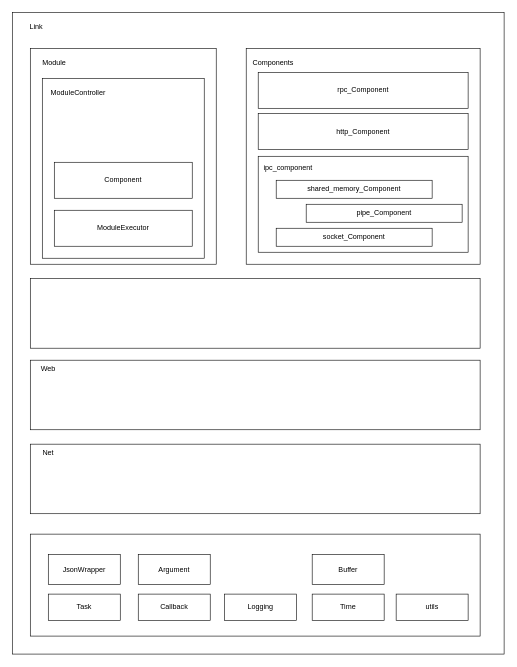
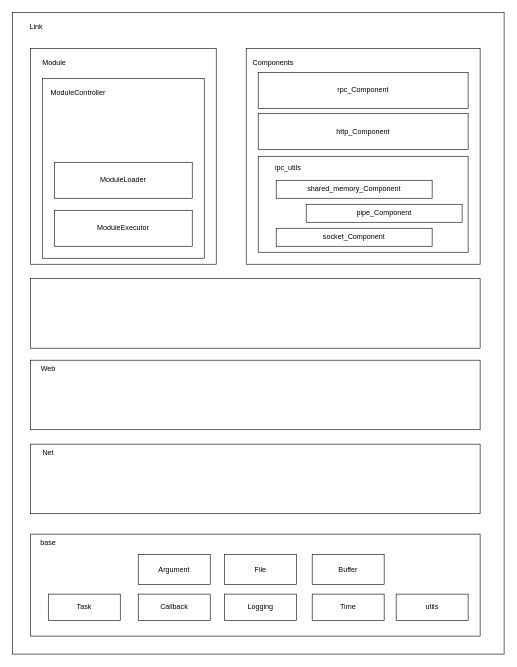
node "ipc_component": label "ipc_component" -> "ipc_utils"
node "Component": label "Component" -> "ModuleLoader"
node "base": added
node "JsonWrapper": removed
node "File": added
